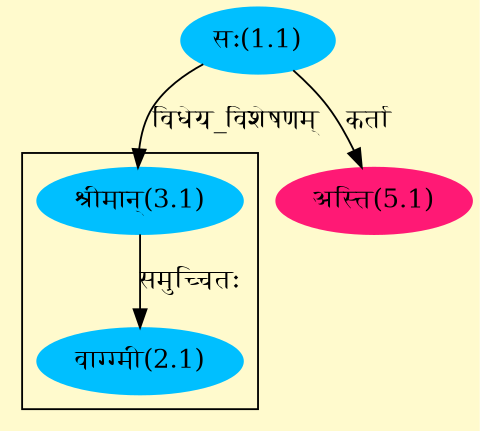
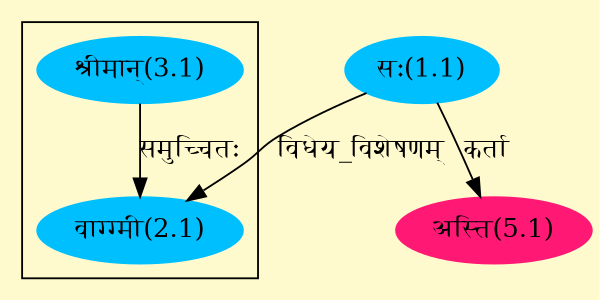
edge "सः(1.1)" -> "श्रीमान्(3.1)": now "सः(1.1)" -> "वाग्ग्मी(2.1)"
